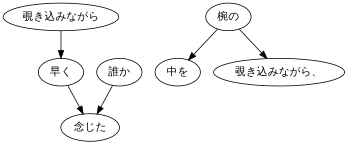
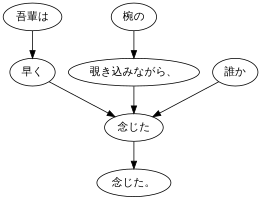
node "覗き込みながら": label "覗き込みながら" -> "吾輩は"
node "中を": removed
edge "覗き込みながら、" -> "念じた": added
node "念じた。": added
